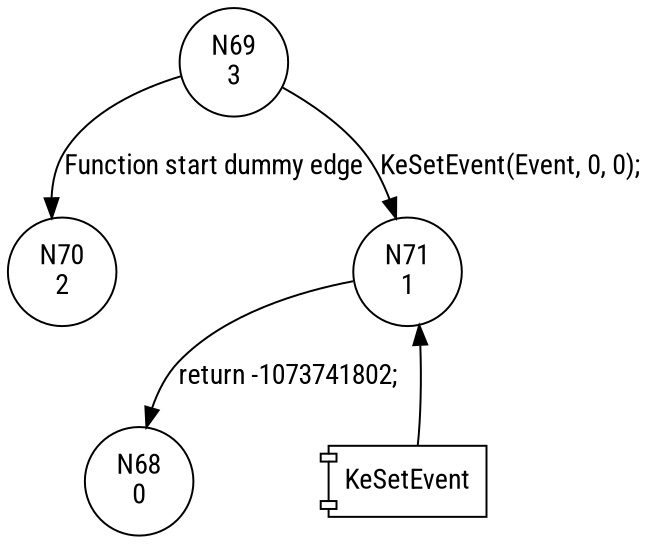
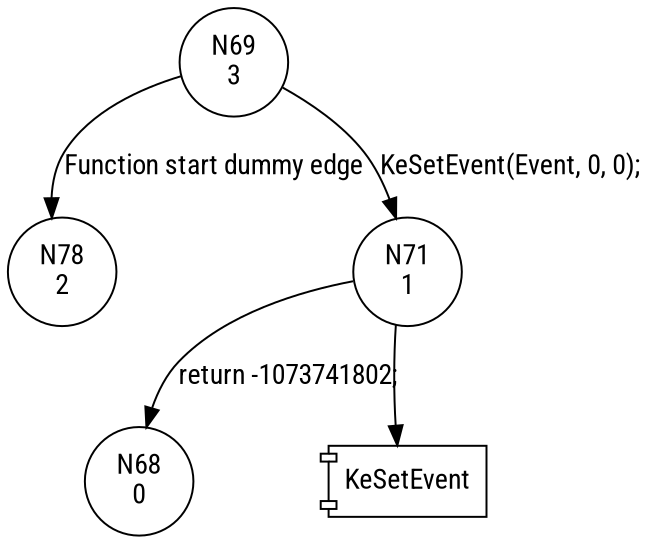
node "N70 2": label "N70 2" -> "N78 2"
edge "KeSetEvent" -> "N71 1": reversed
